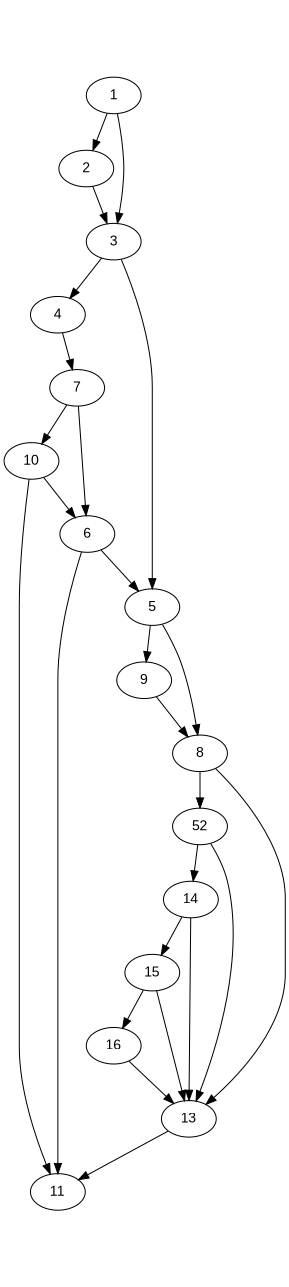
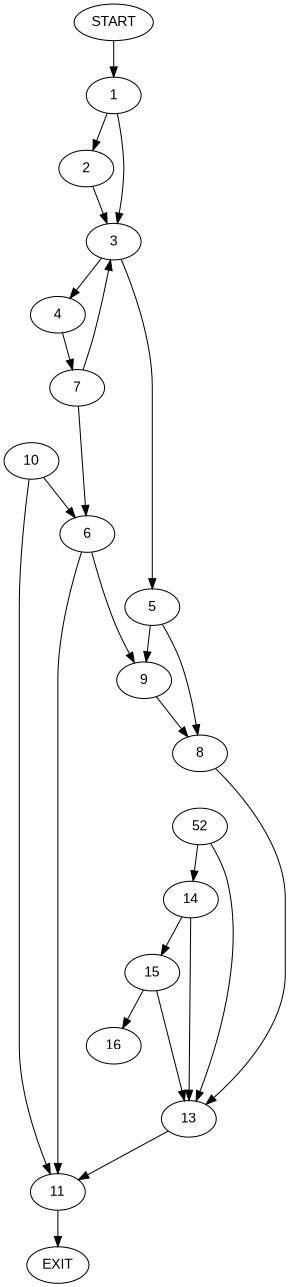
node "START": added
edge "7" -> "10": now "7" -> "3"
edge "6" -> "5": now "6" -> "9"
edge "8" -> "52": removed
edge "16" -> "13": removed
node "EXIT": added
